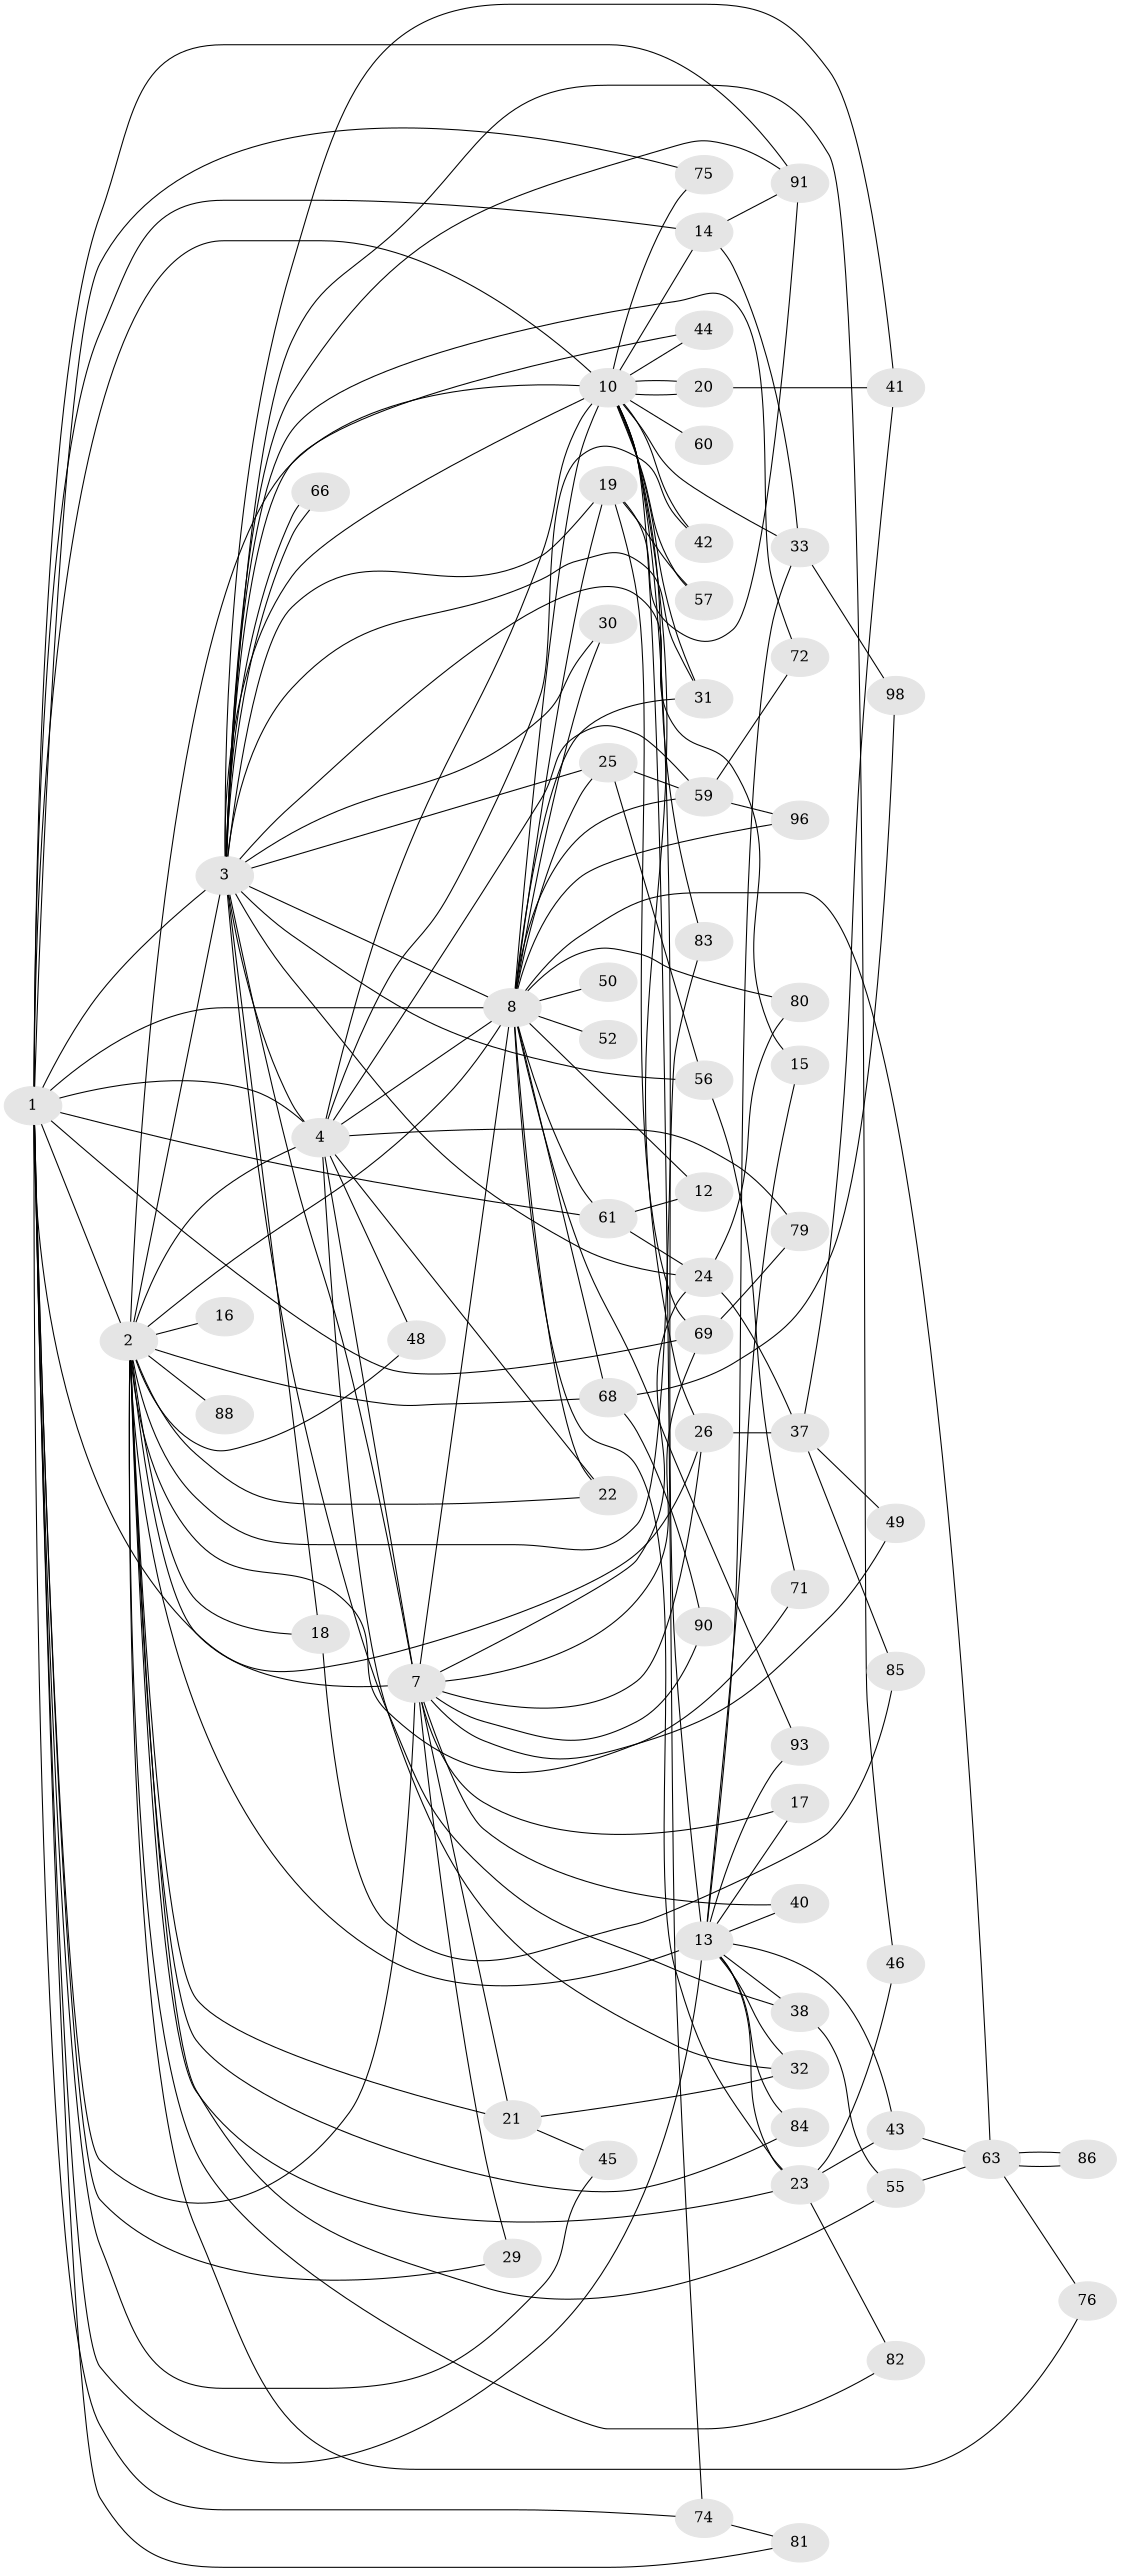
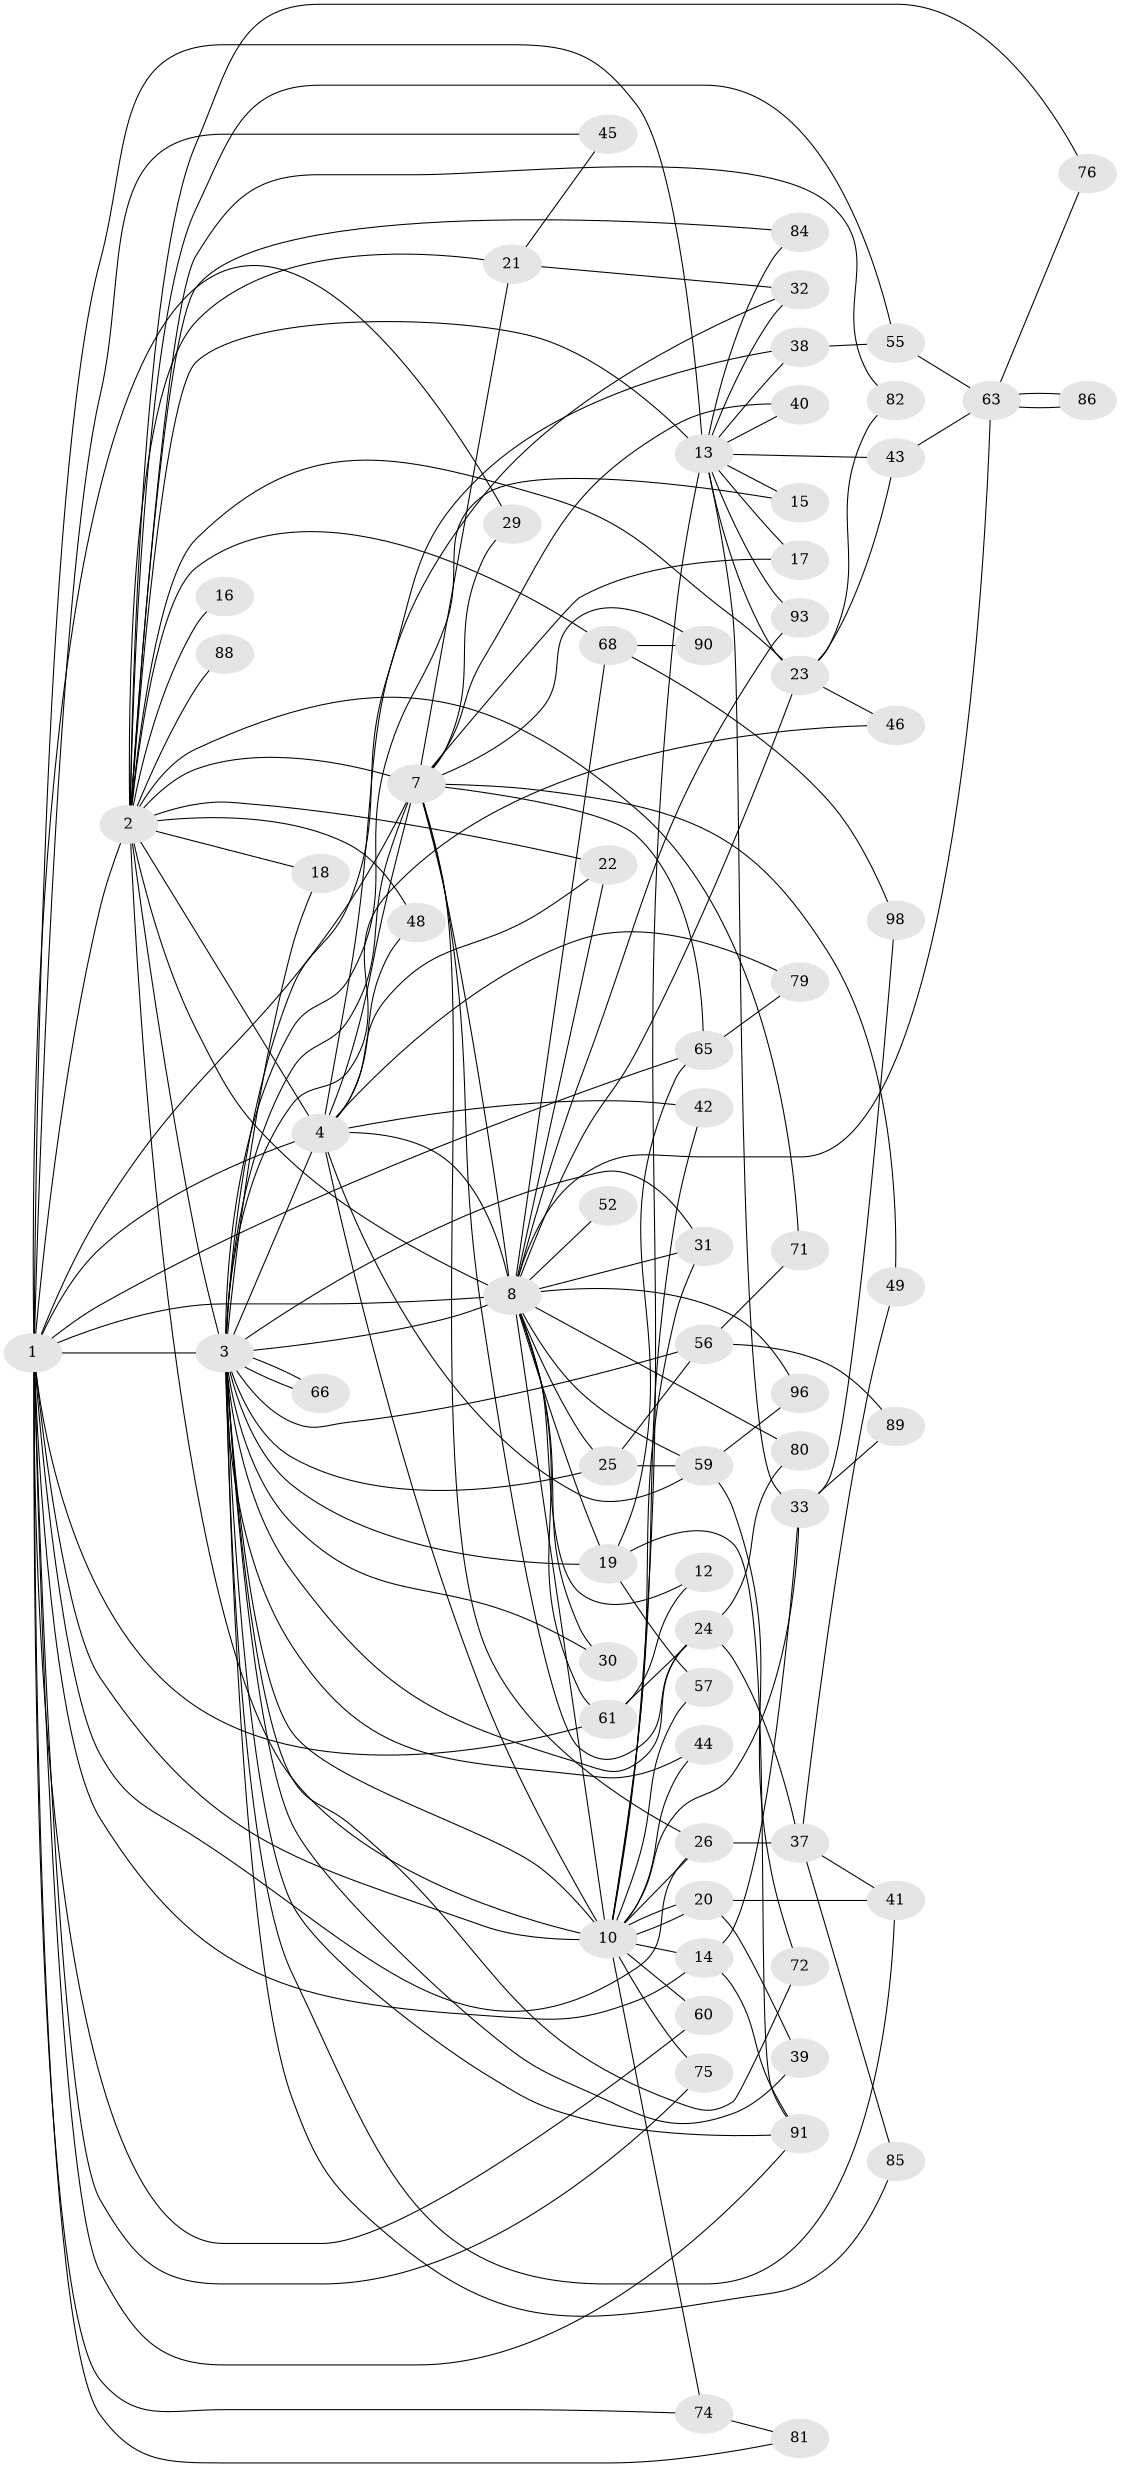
node "83": removed
node "50": removed
node "69": label "69" -> "65"
node "89": added
edge "18" -- "85": now "3" -- "85"
node "39": added
edge "1" -- "60": added
